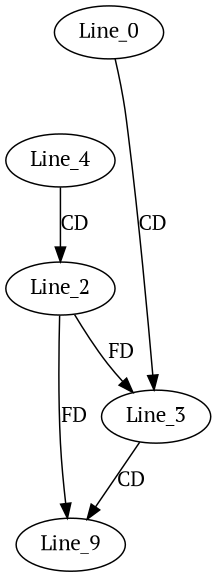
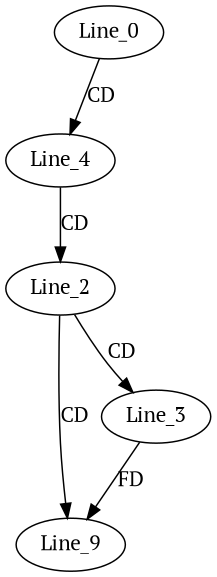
edge "Line_0" -> "Line_3": now "Line_0" -> "Line_4"
edge "Line_2" -> "Line_3": label "FD" -> "CD"
edge "Line_2" -> "Line_9": label "FD" -> "CD"
edge "Line_3" -> "Line_9": label "CD" -> "FD"
